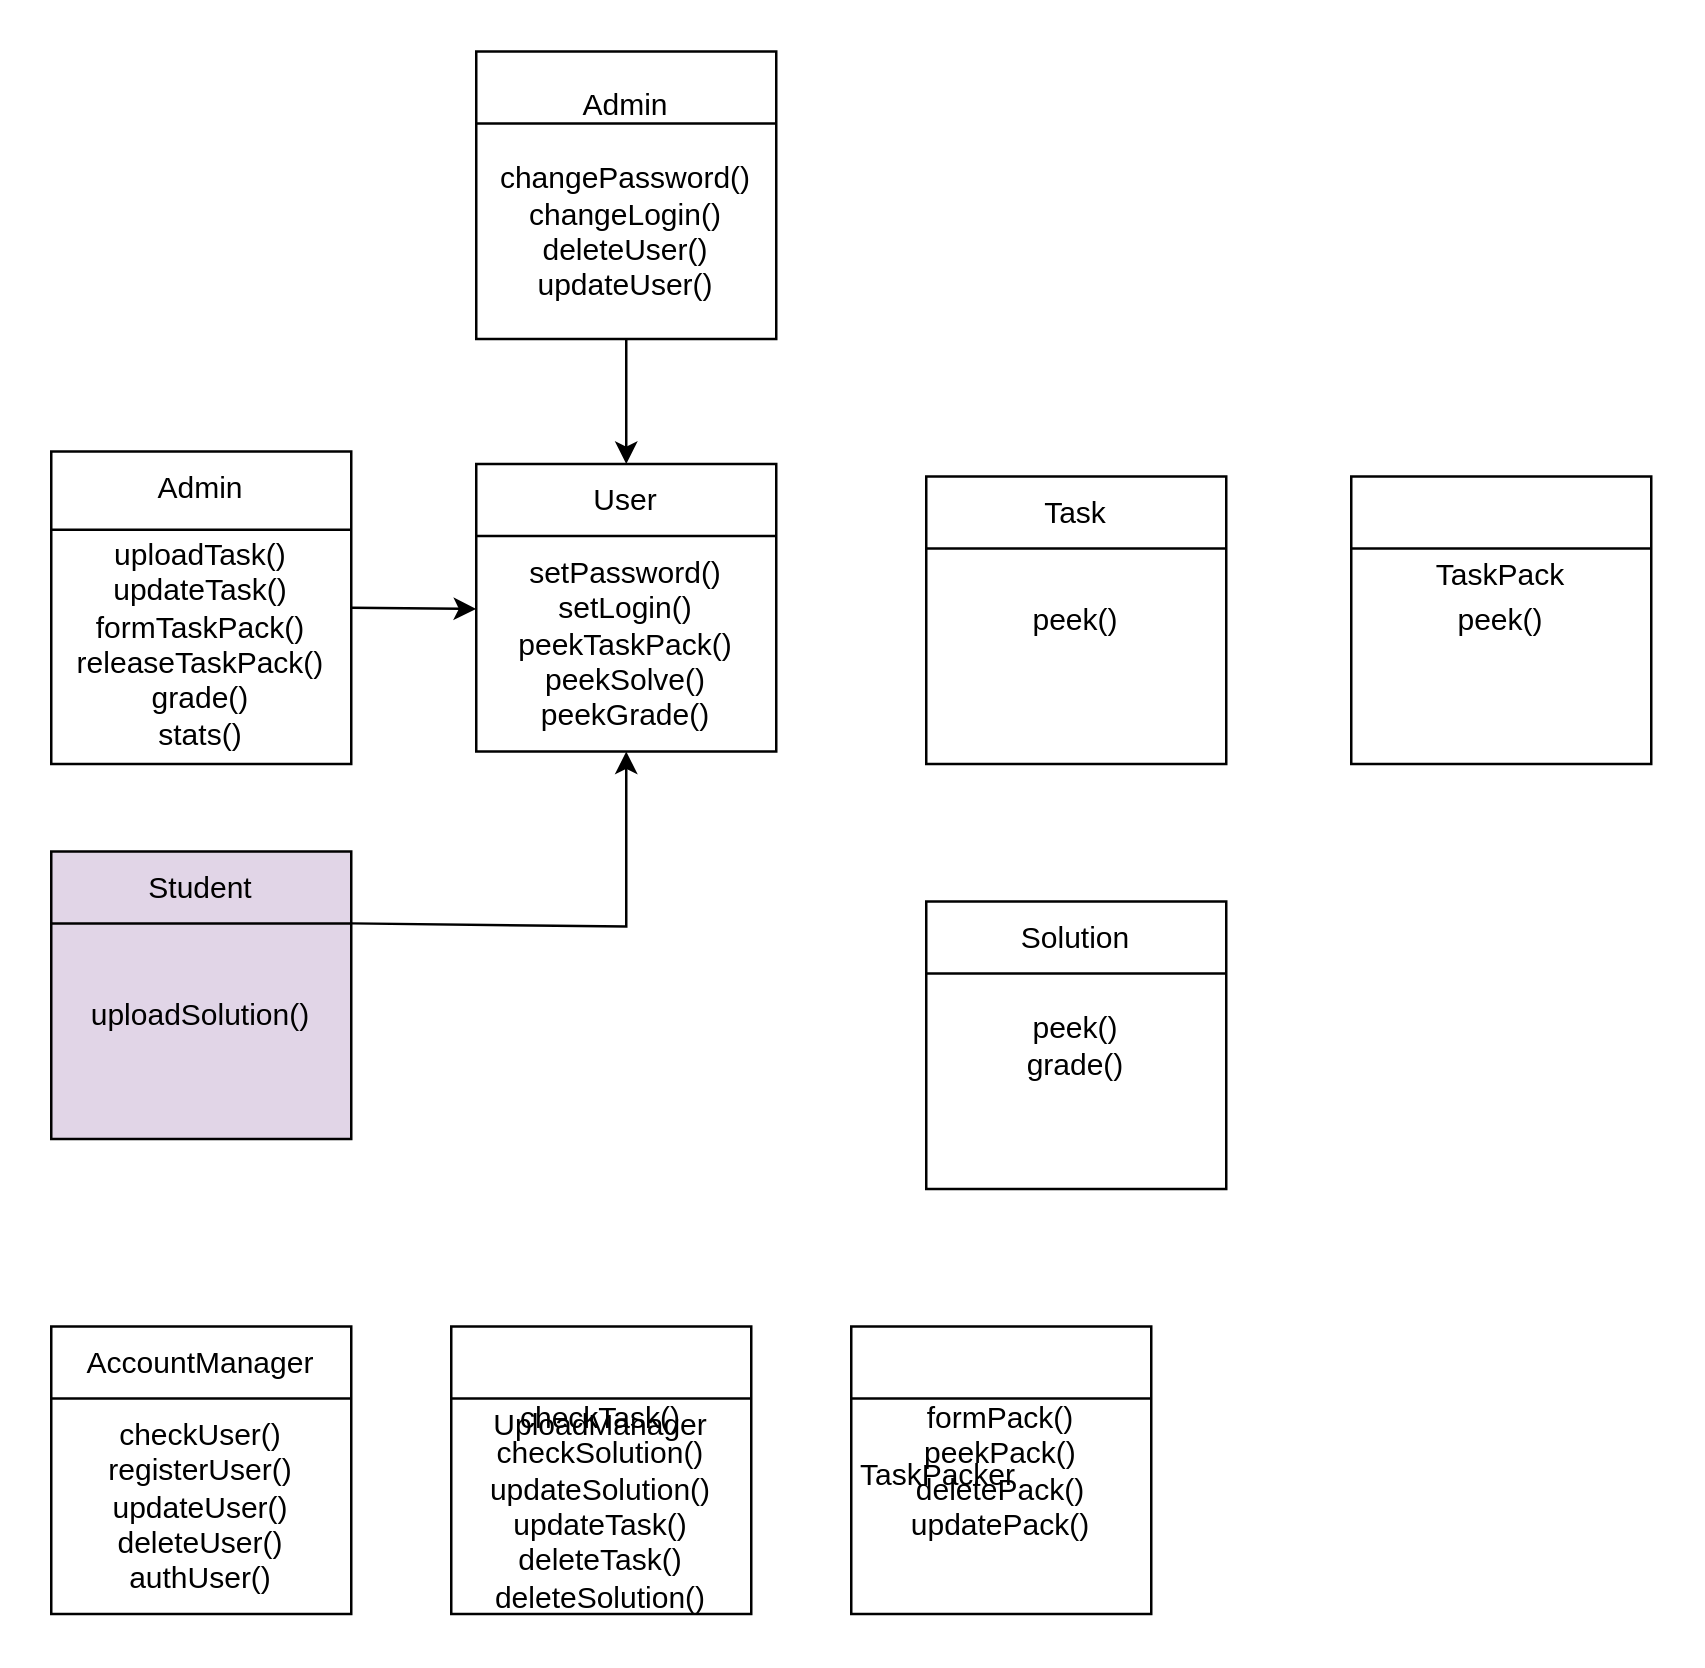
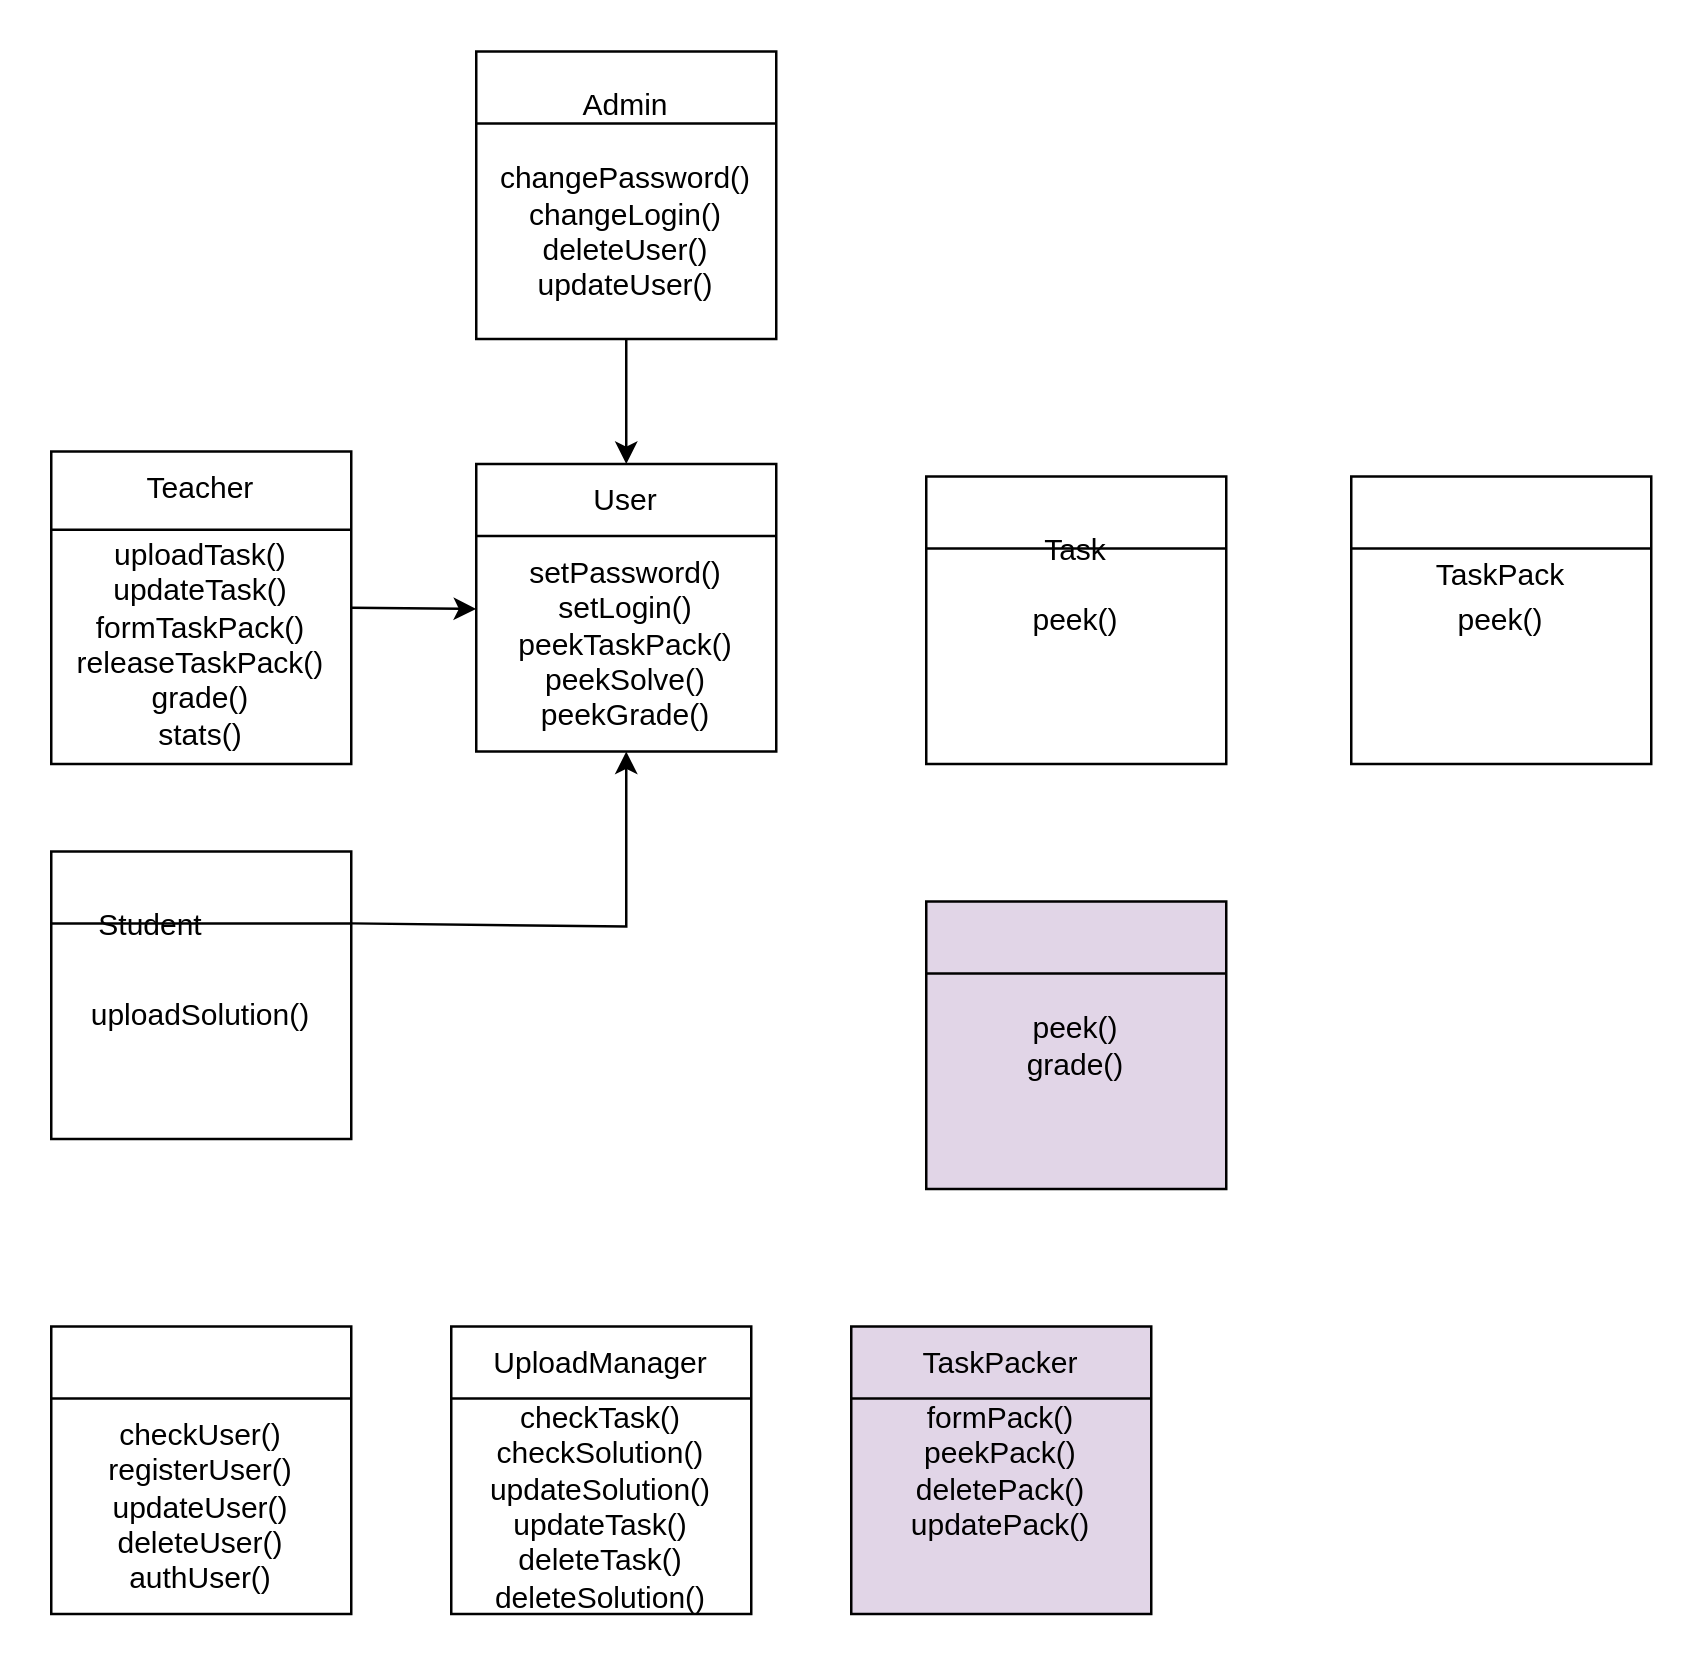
node "Admin": label "Admin" -> "Teacher"
node "Task": moved (1076, 514) -> (1076, 551)
node "Student": moved (201, 889) -> (151, 926)
node "Solution": removed
node "uploadSolution()": fillcolor #e1d5e7 -> #ffffff
node "peek() grade()": fillcolor #ffffff -> #e1d5e7
node "AccountManager": removed
node "UploadManager": moved (601, 1426) -> (601, 1364)
node "formPack() peekPack() deletePack() updatePack()": fillcolor #ffffff -> #e1d5e7
node "TaskPacker": moved (939, 1476) -> (1001, 1364)
